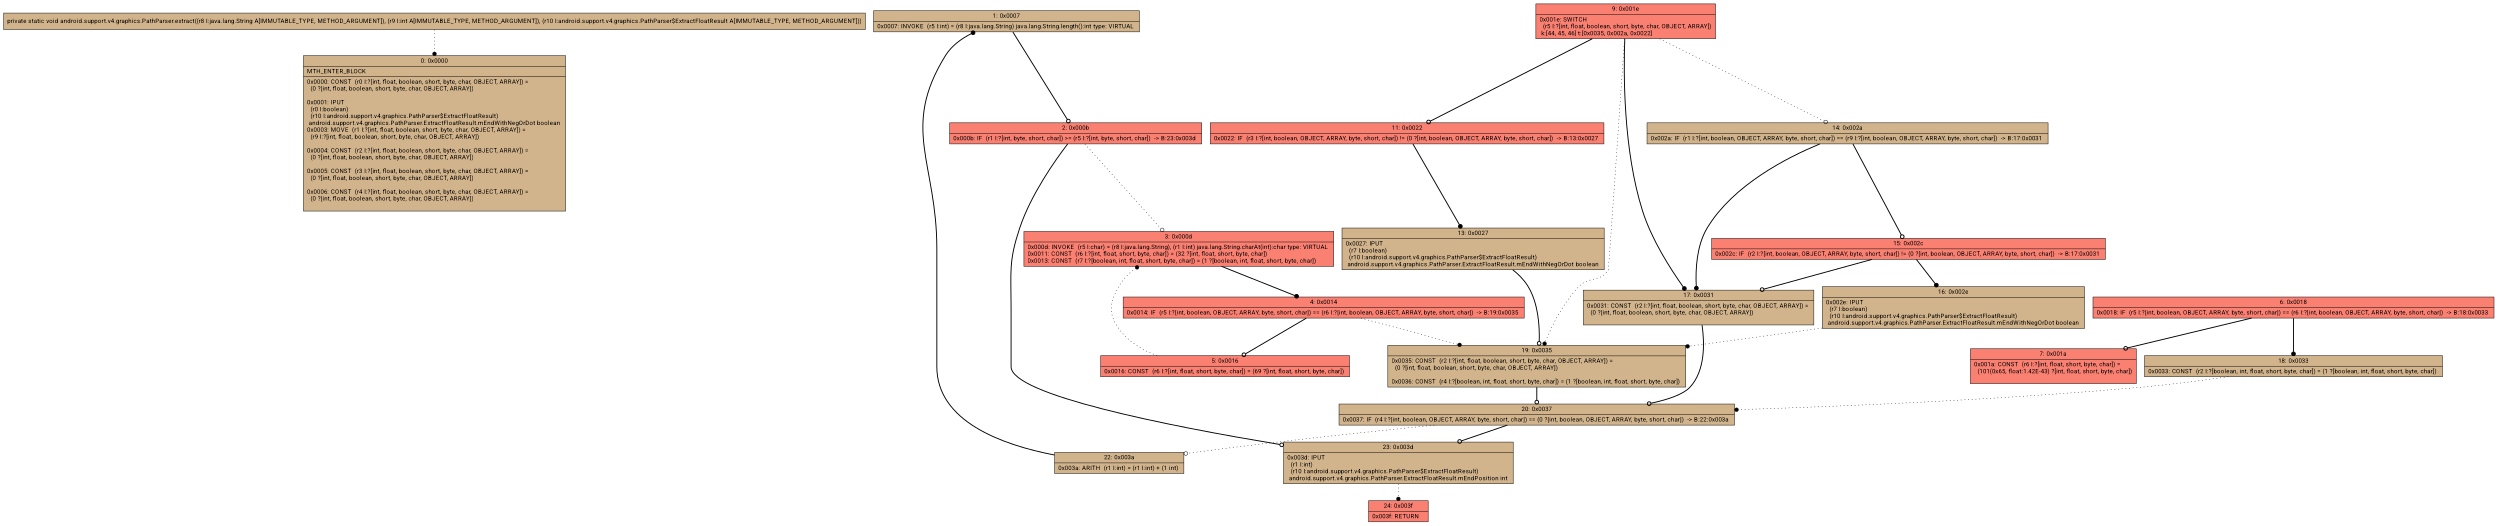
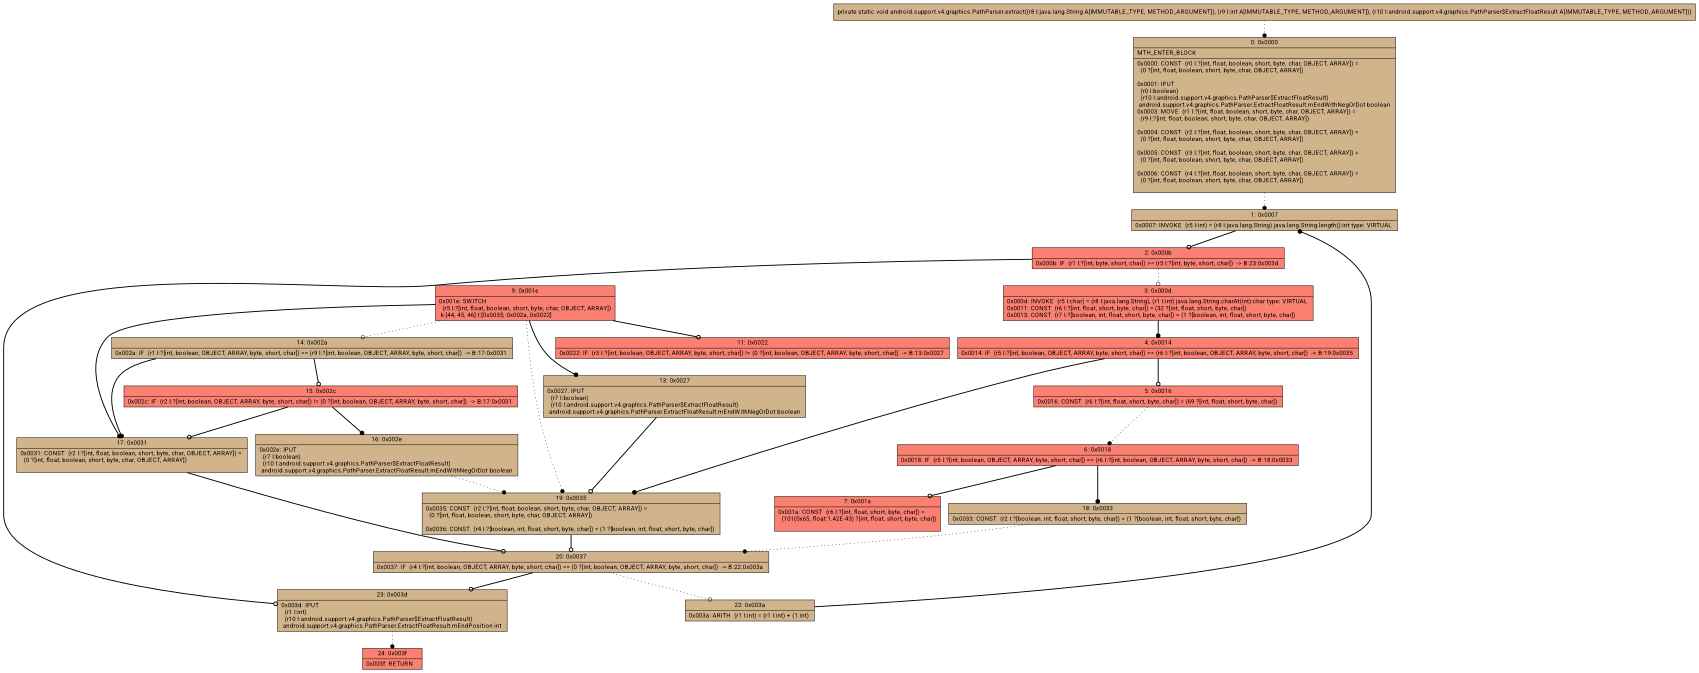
edge "11: 0x0022" -> "13: 0x0027": now "9: 0x001e" -> "13: 0x0027"
edge "0: 0x0000" -> "1: 0x0007": added
edge "5: 0x0016" -> "3: 0x000d": now "5: 0x0016" -> "6: 0x0018"
edge "4: 0x0014" -> "19: 0x0035": style dotted -> bold
